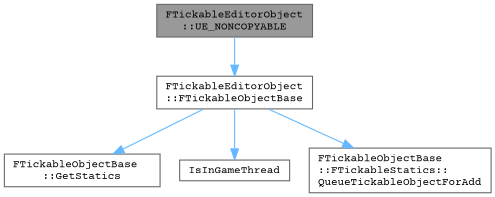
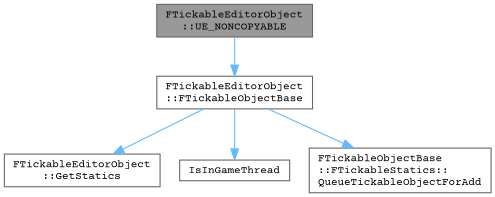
node "FTickableObjectBase ::GetStatics": label "FTickableObjectBase ::GetStatics" -> "FTickableEditorObject ::GetStatics"
